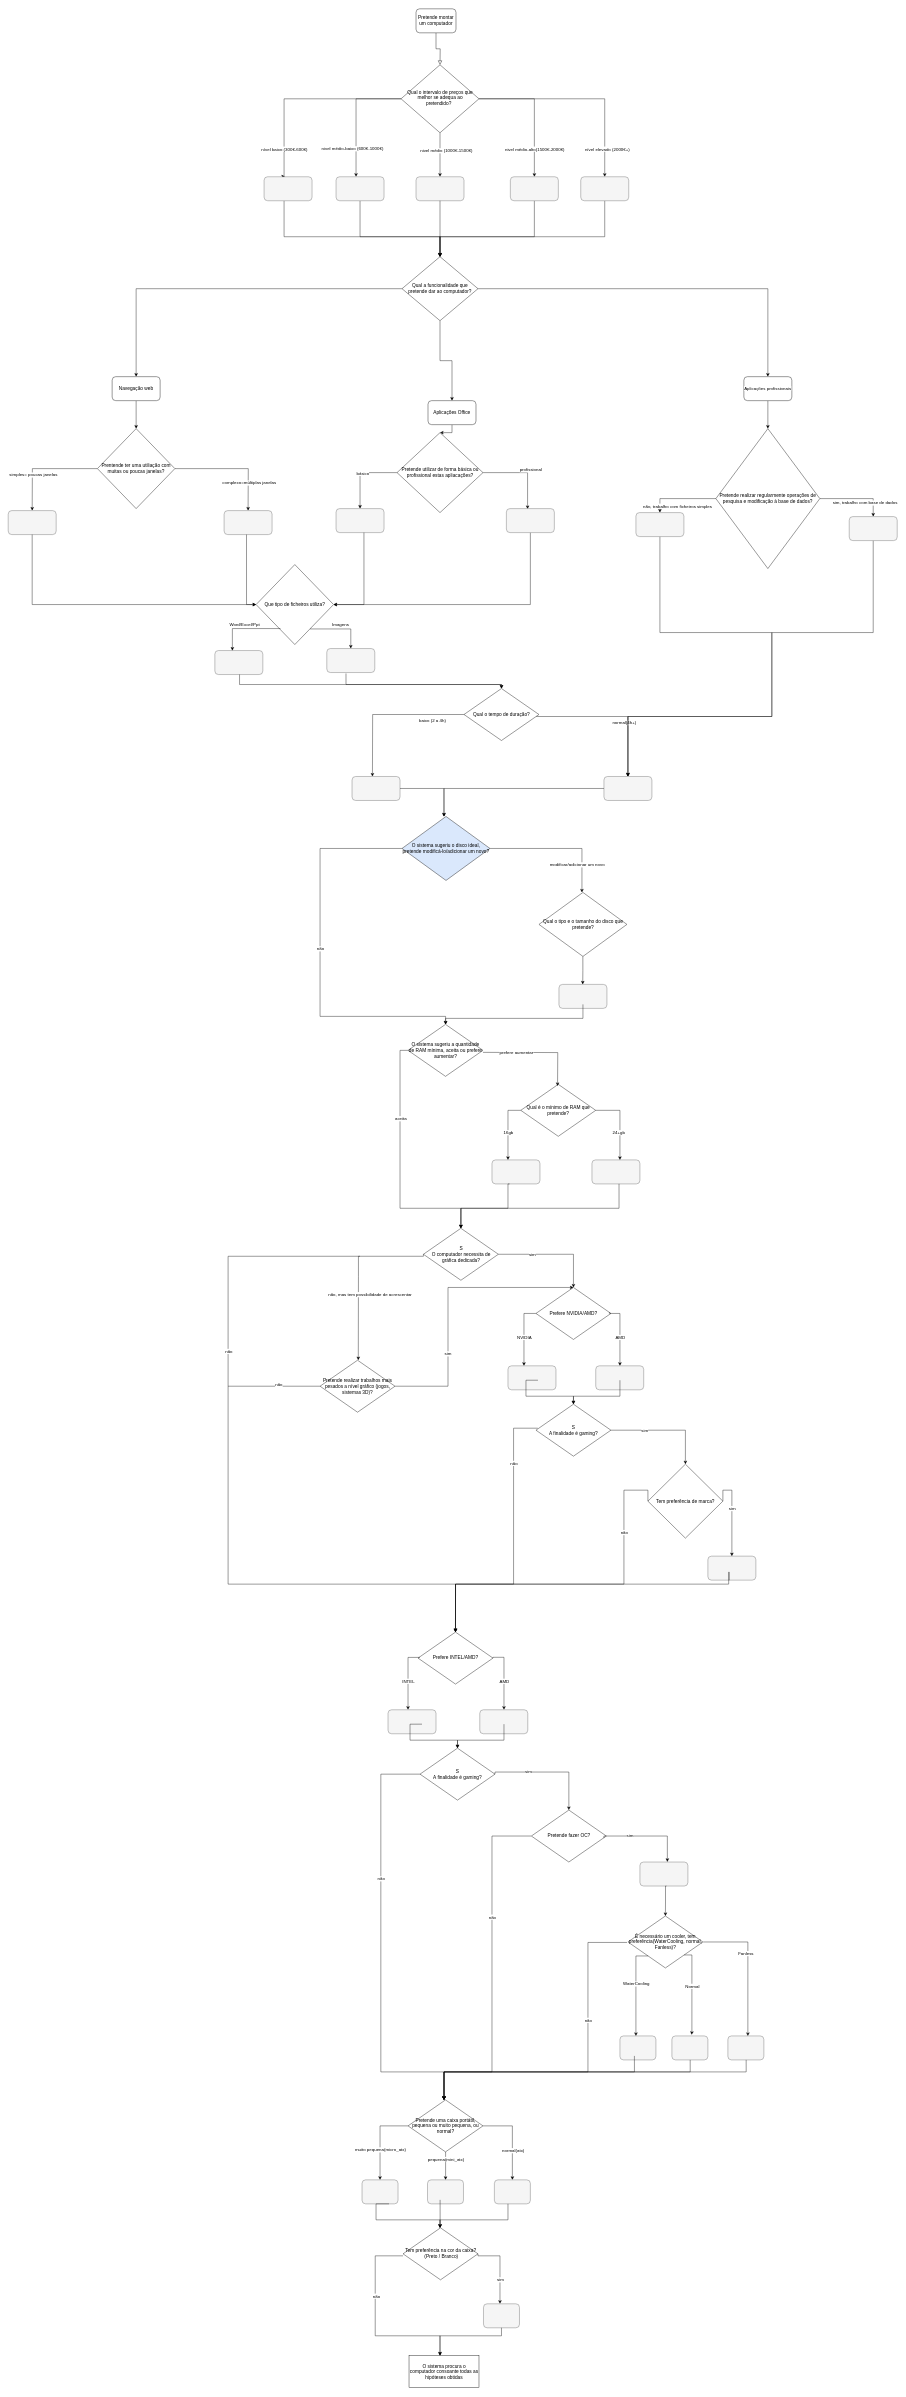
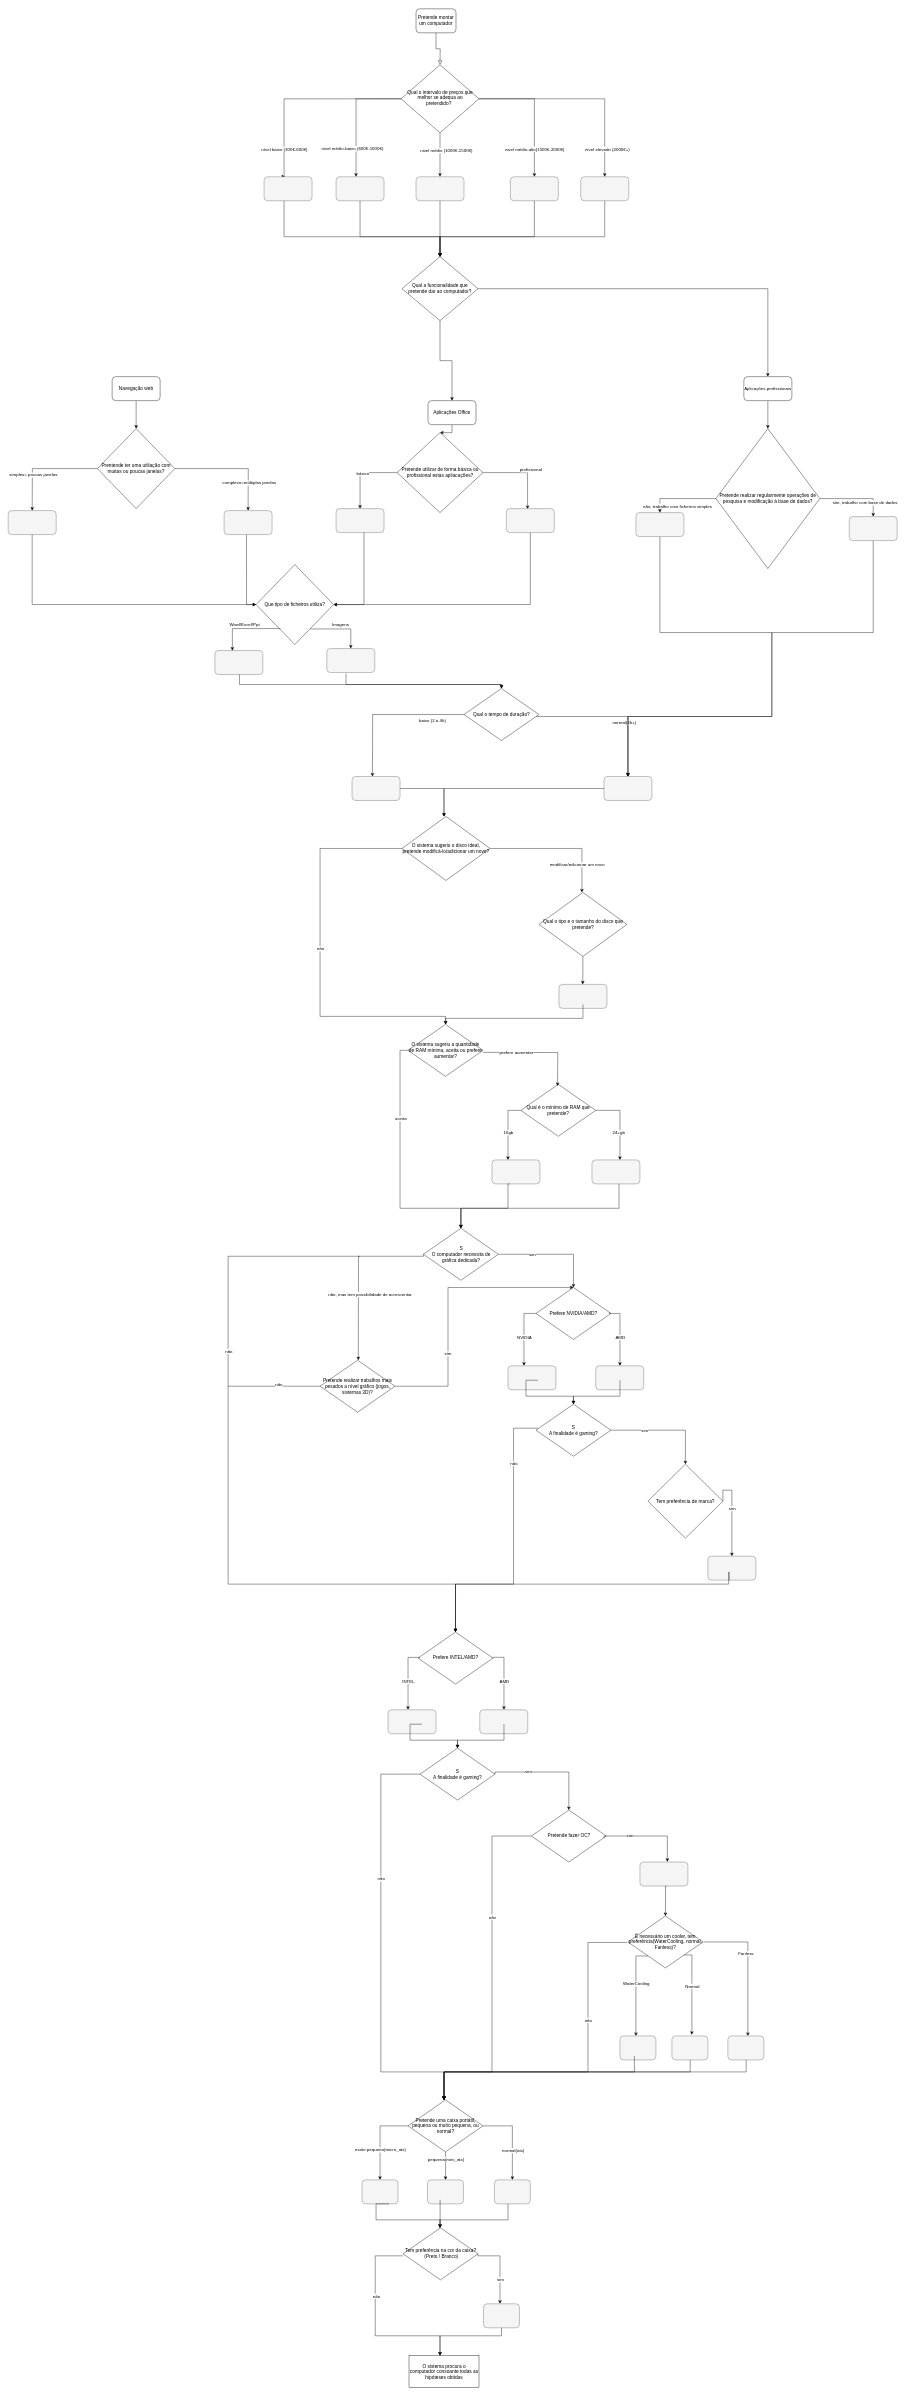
edge "Qual a funcionalidade que pretende dar ao computador?" -> "Navegação web": removed
node "O sistema sugeriu o disco ideal, pretende modificá-lo/adicionar um novo?": fillcolor #dae8fc -> #ffffff
edge "Tem preferência de marca?" -> "Prefere INTEL/AMD?": removed, label "não"
